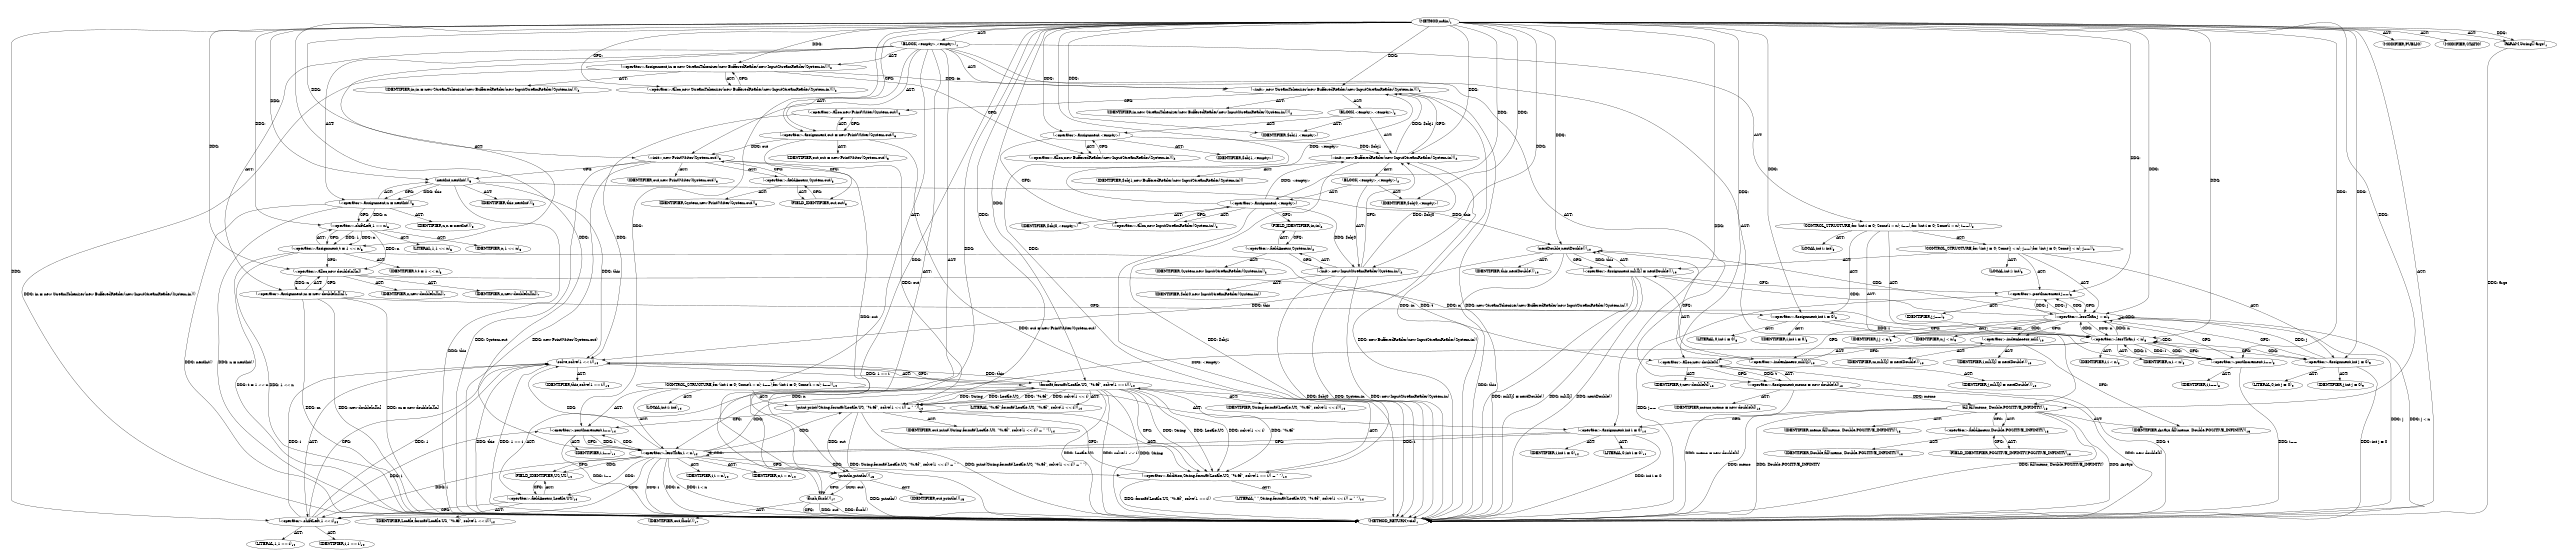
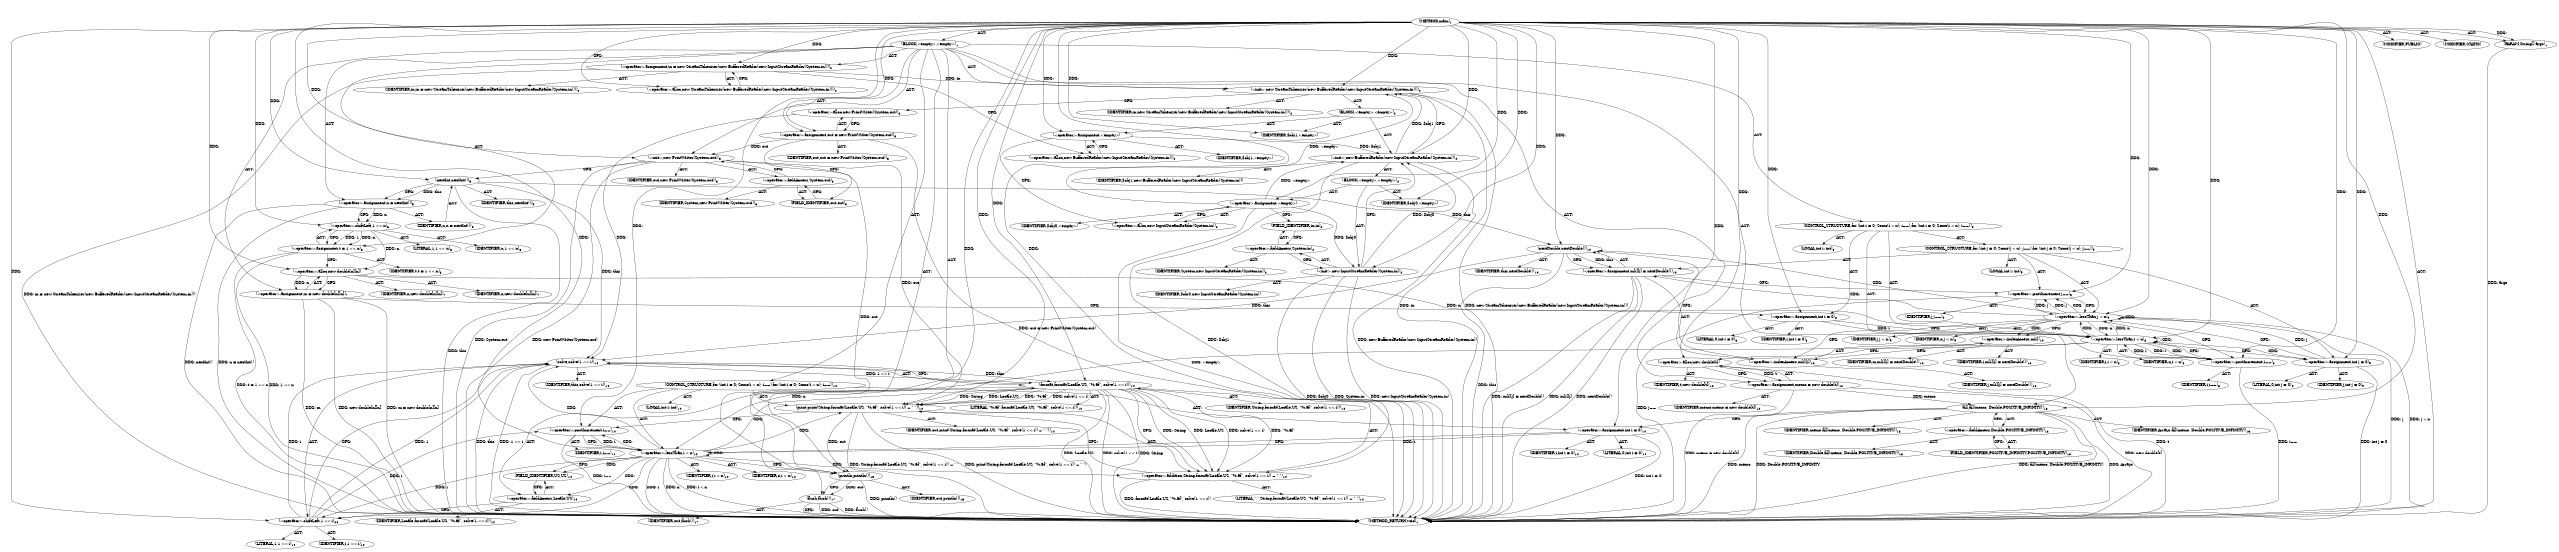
edge "(METHOD,main)" -> "(<operator>.assignment,out = new PrintWriter(System.out))": label "CFG: " -> "DDG: "
edge "(METHOD,main)" -> "(flush,flush())": removed, label "DDG:"
edge "(<operator>.assignment,n = nextInt())" -> "(nextInt,nextInt())": now "(IDENTIFIER,n,n = nextInt())" -> "(nextInt,nextInt())"
edge "(<operator>.assignment,t = 1 << n)" -> "(<operator>.alloc,new double[t])": removed, label "DDG: t"
edge "(<operator>.indexAccess,m[i])" -> "(IDENTIFIER,Arrays,fill(memo, Double.POSITIVE_INFINITY))": now "(<operator>.indexAccess,m[i])" -> "(<operator>.indexAccess,m[i][j])"
